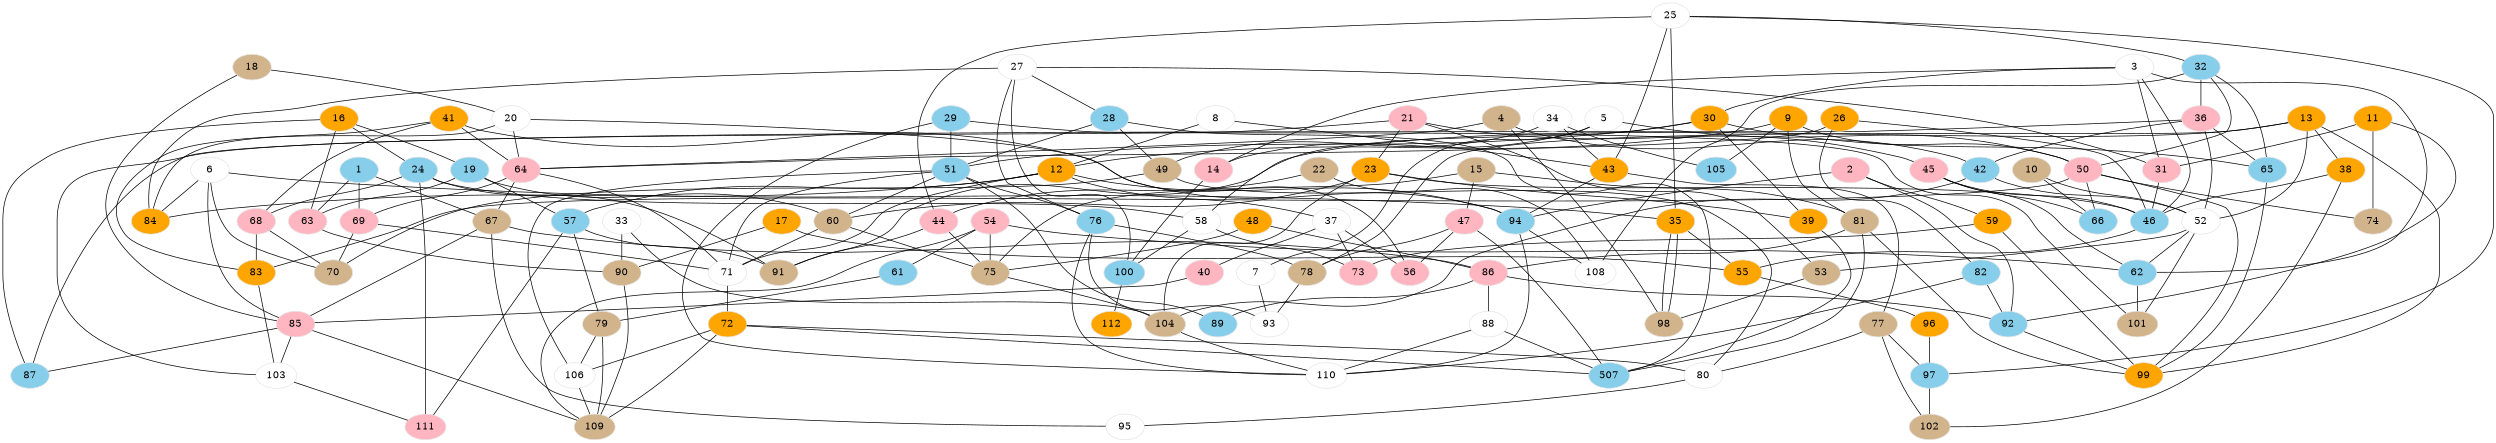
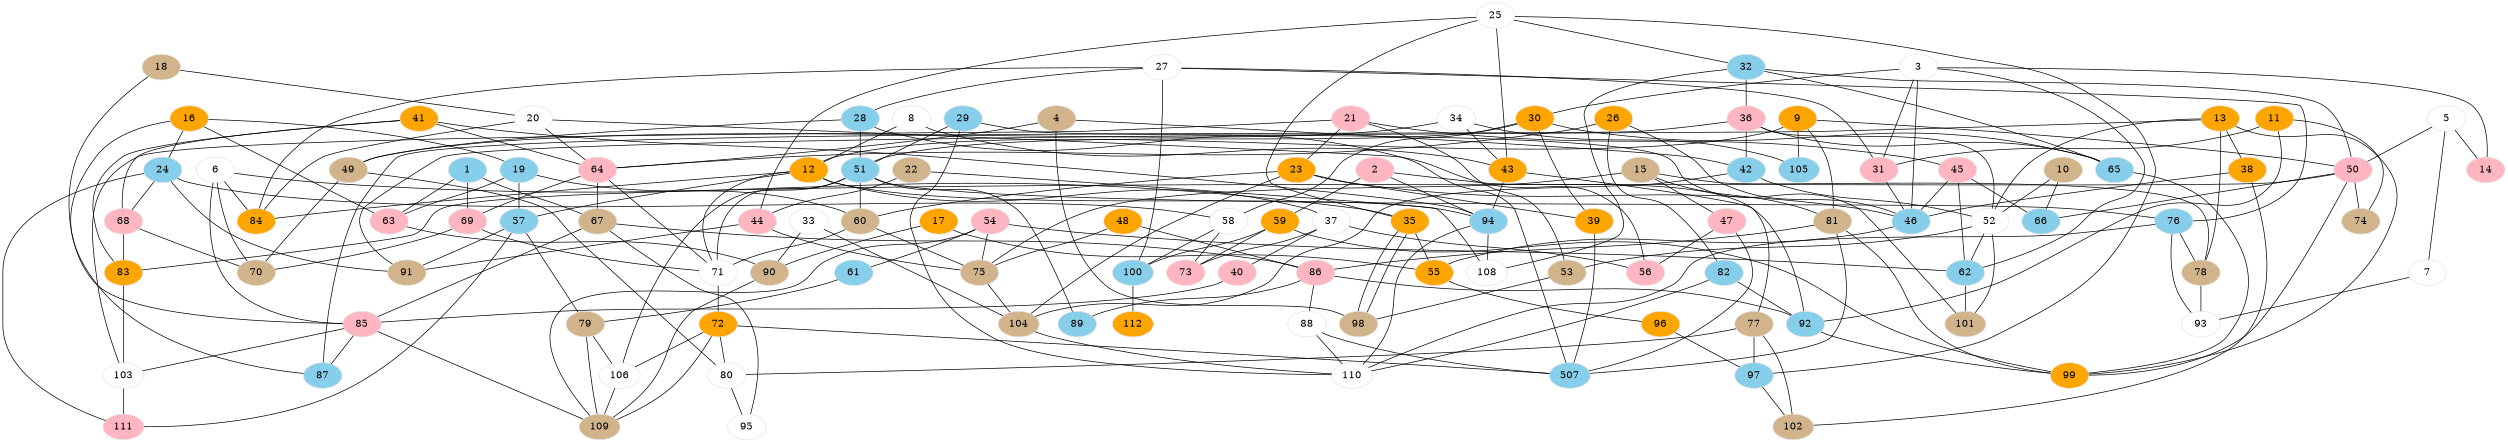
edge "14" -- "100": now "59" -- "100"
edge "47" -- "78": now "15" -- "78"
